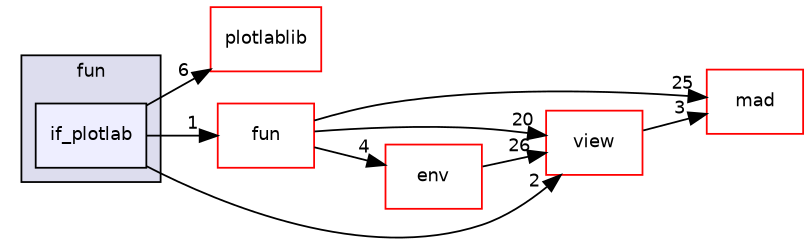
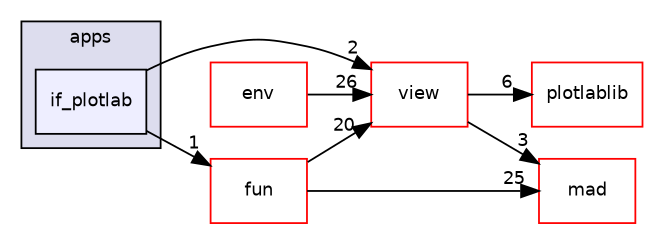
cluster "fun": label "fun" -> "apps"
edge "if_plotlab" -> "plotlablib": now "view" -> "plotlablib"
edge "fun" -> "env": removed
